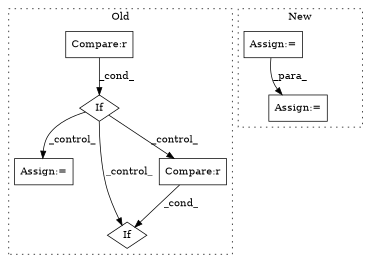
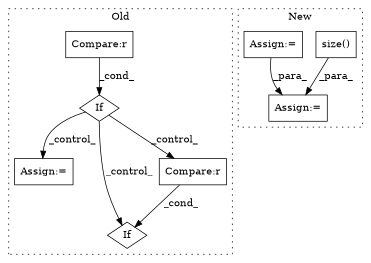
node "size()": added
